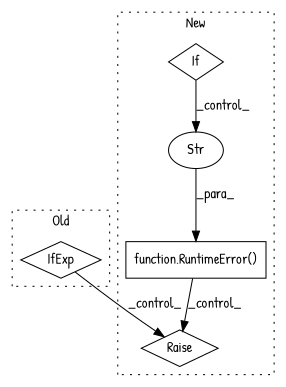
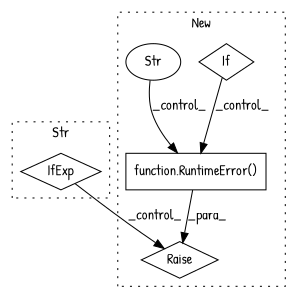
edge "If" -> "Str": now "If" -> "function.RuntimeError()"
edge "Str" -> "function.RuntimeError()": label "_para_" -> "_control_"
cluster "Old": label "Old" -> "Str"
edge "function.RuntimeError()" -> "Raise": label "_control_" -> "_para_"
